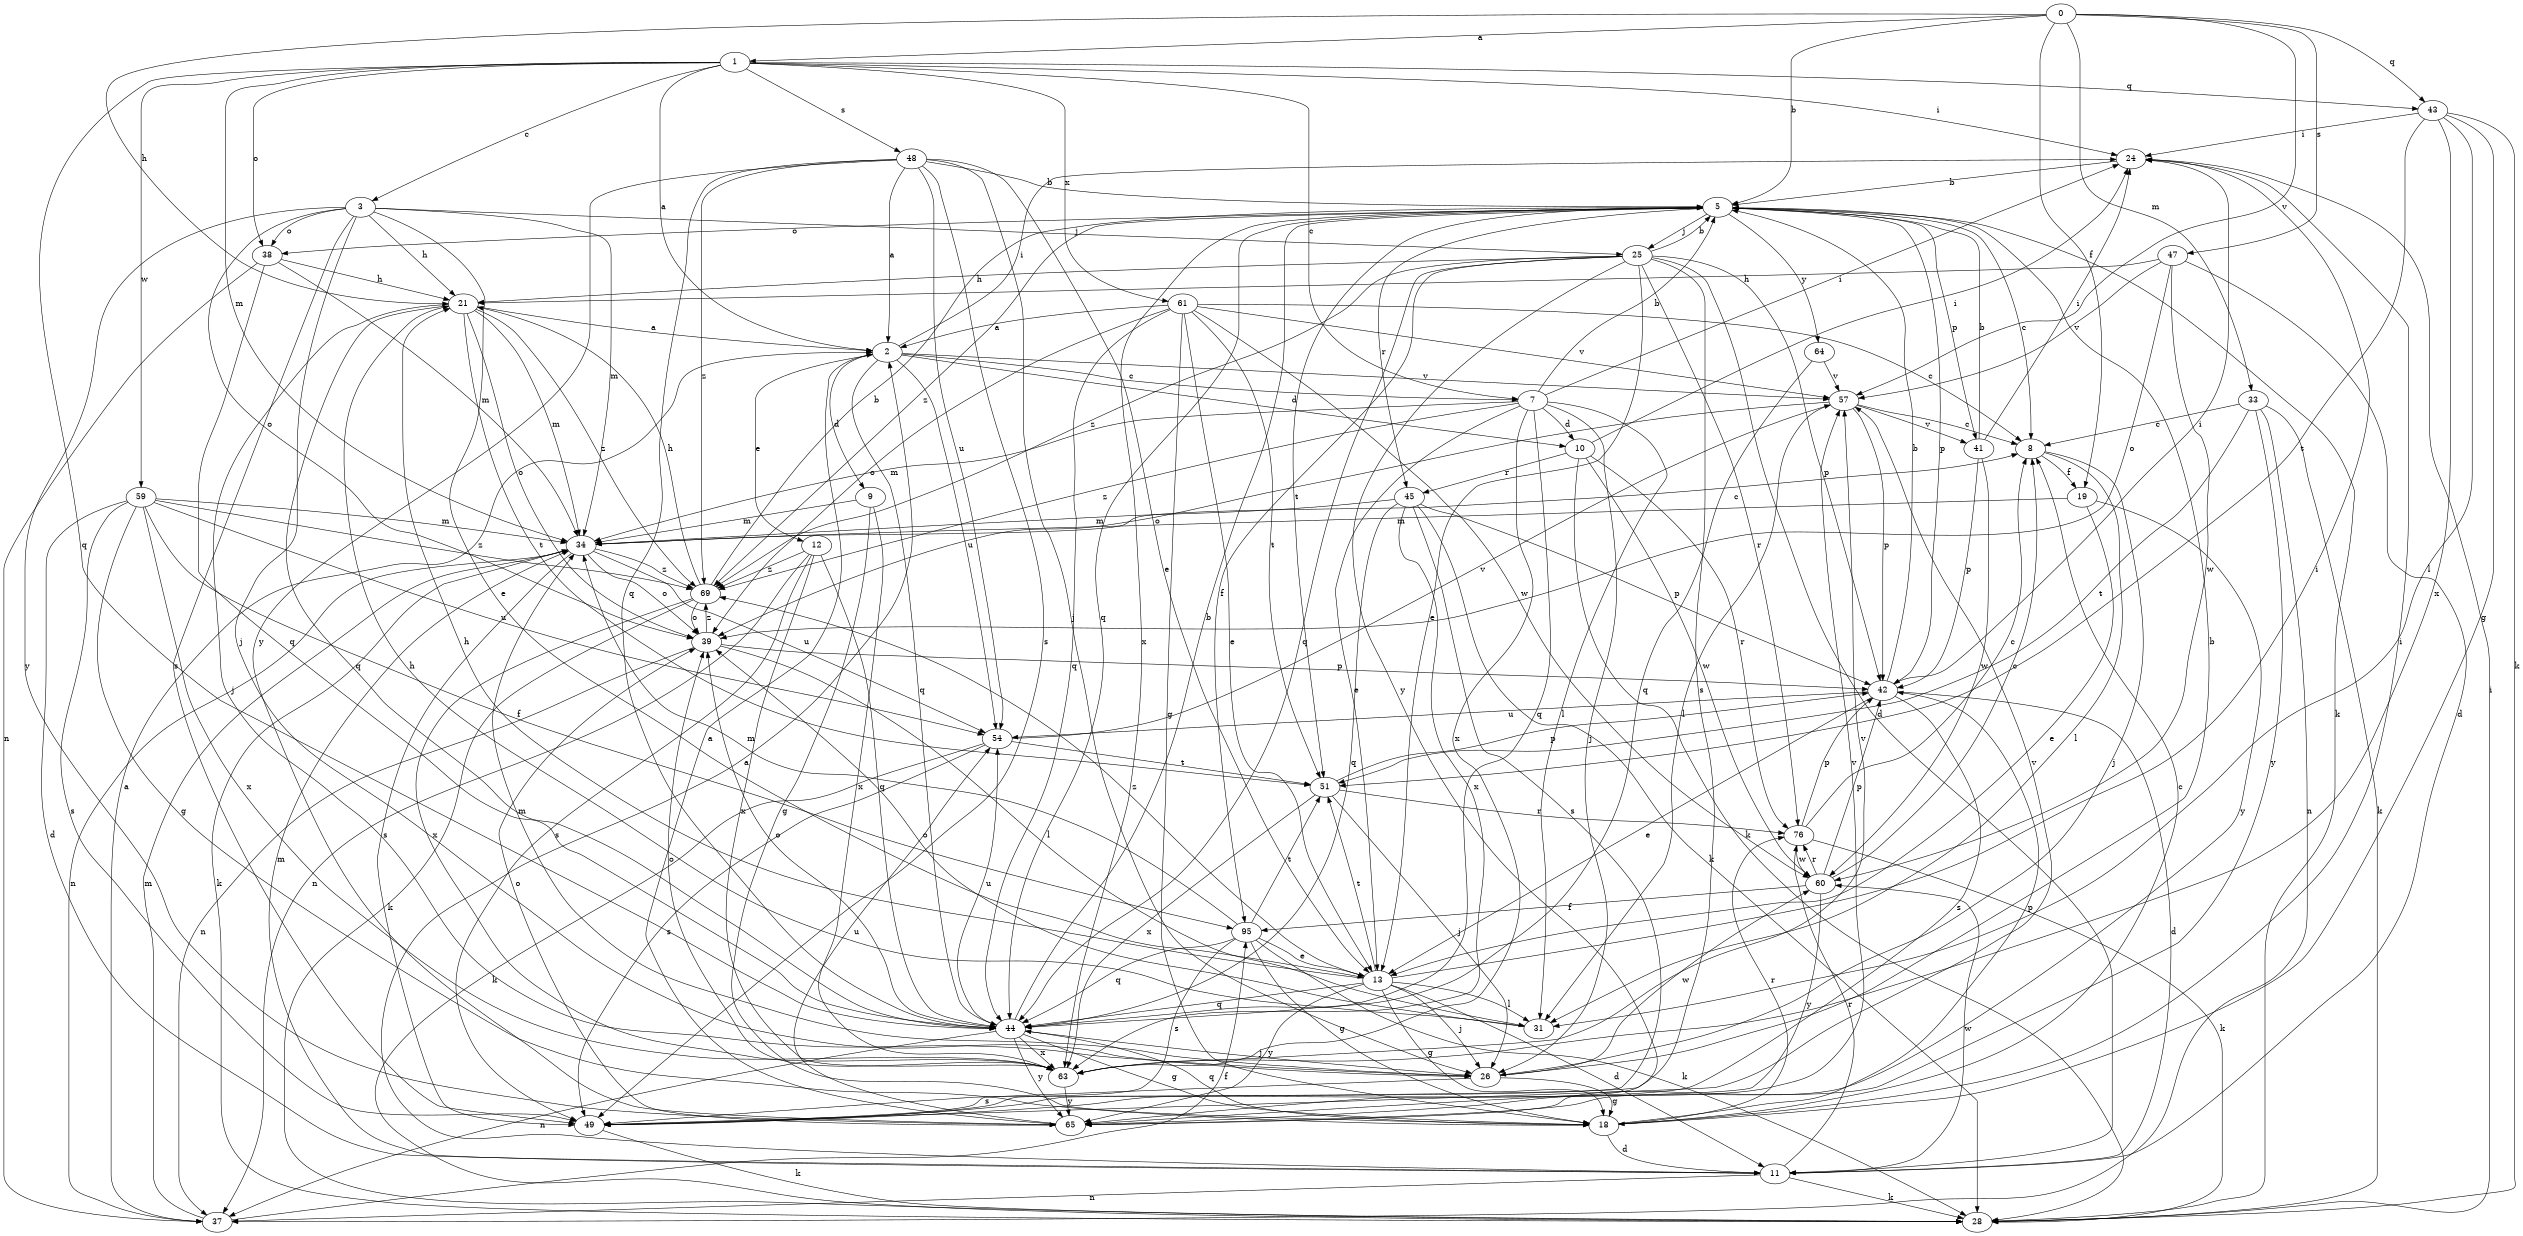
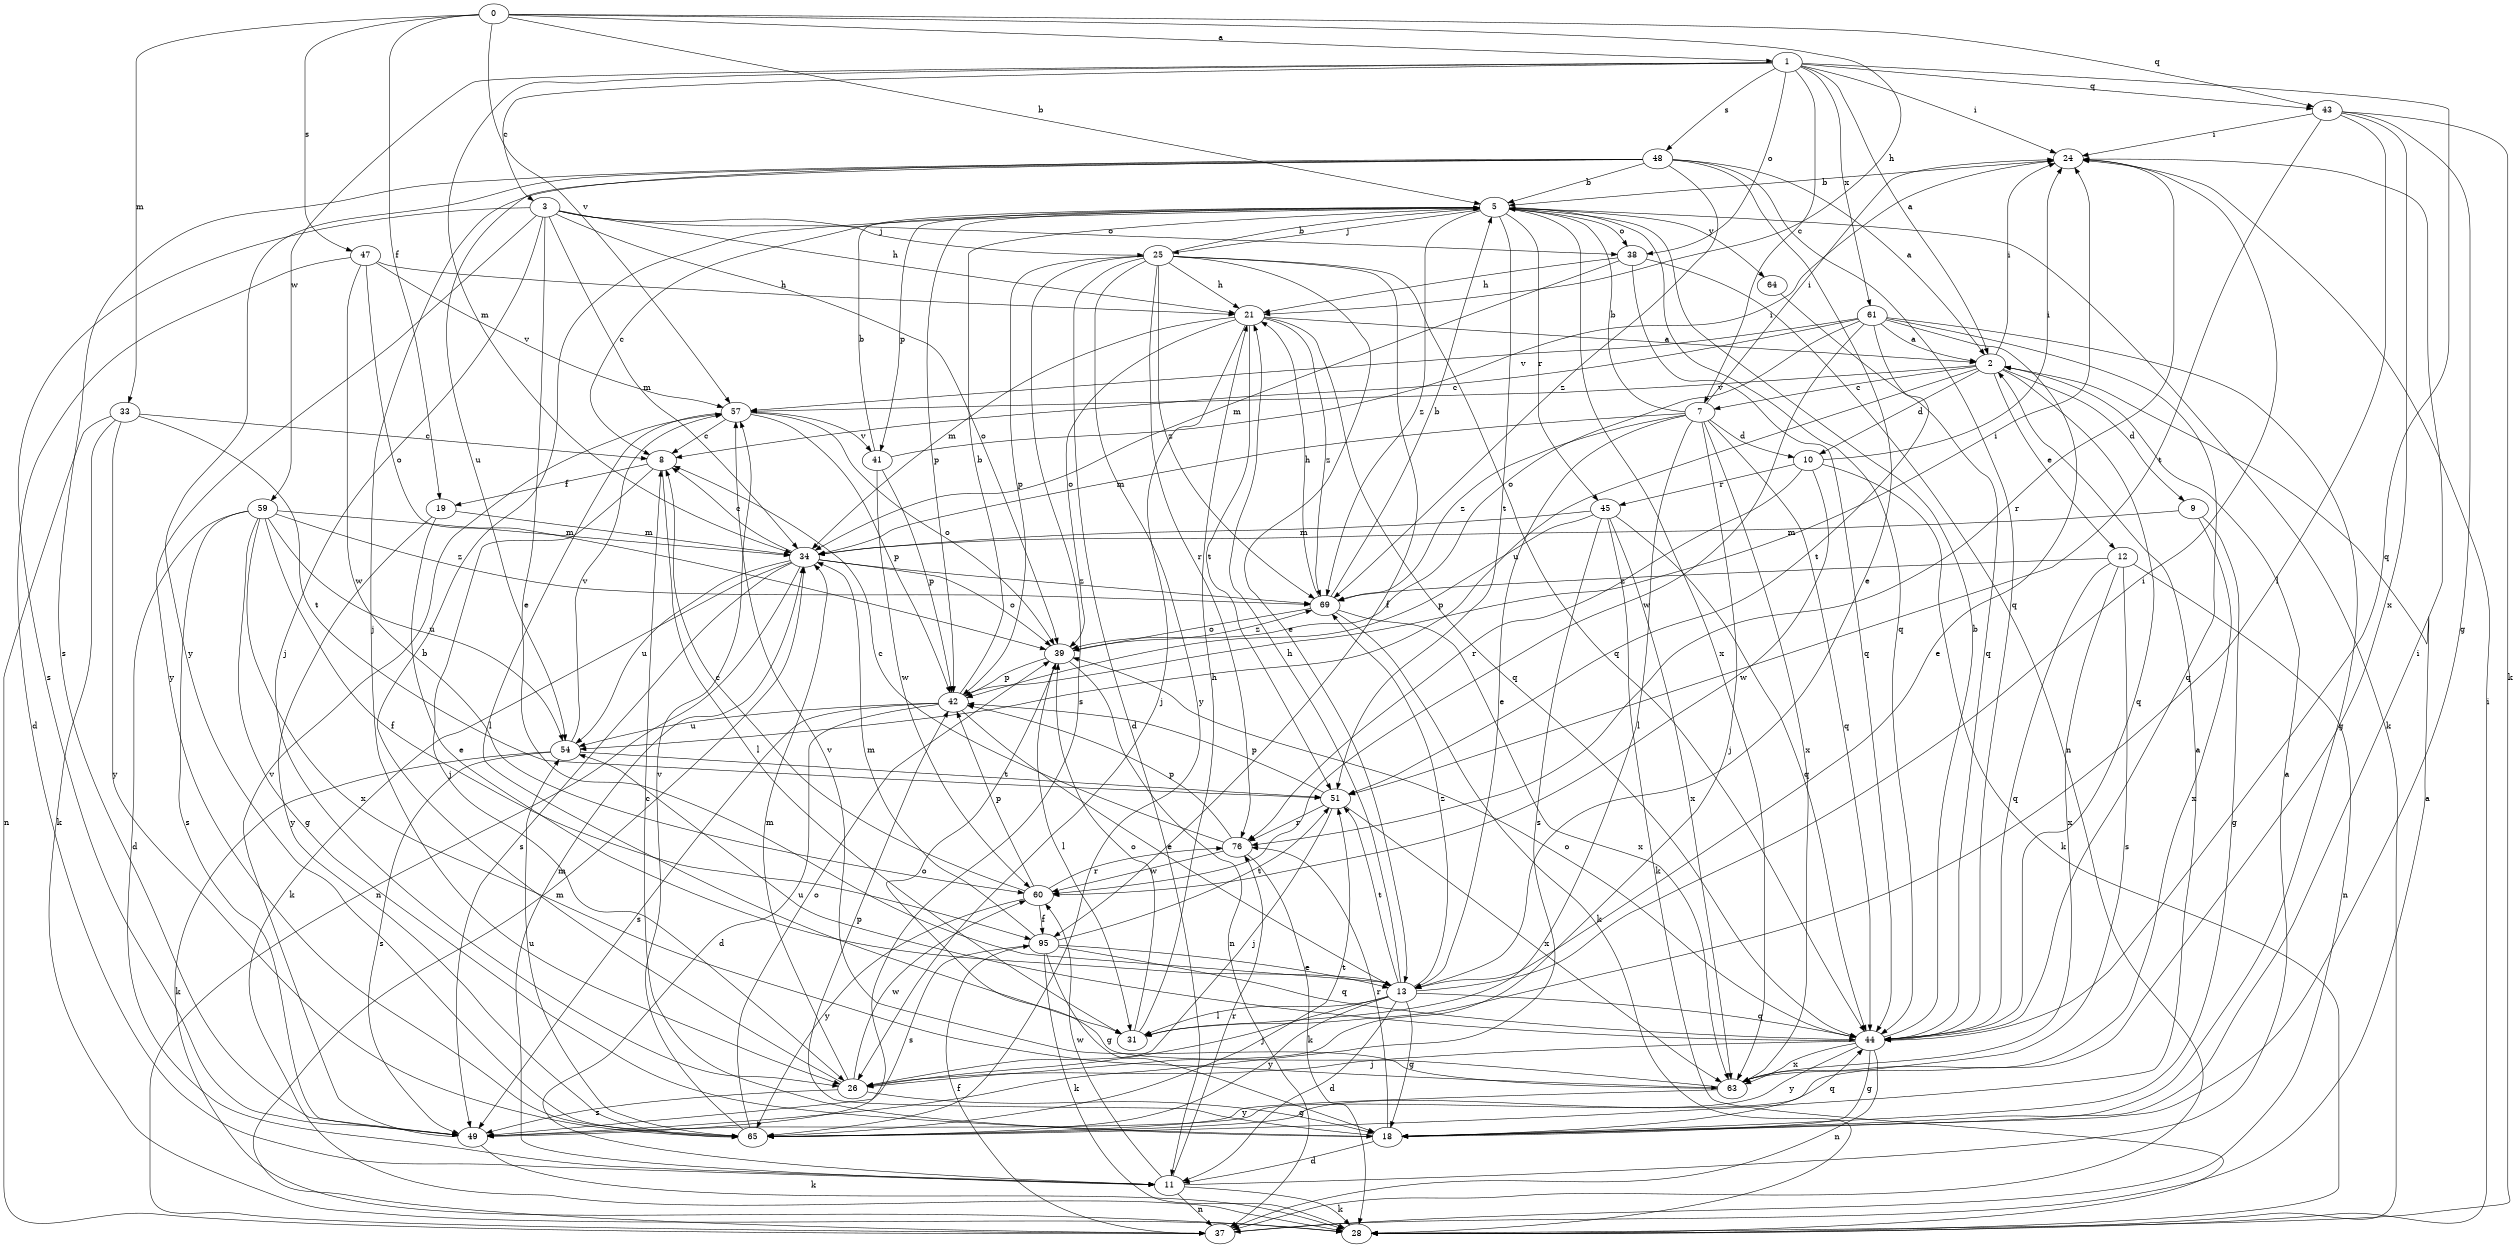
edge "64" -> "57": removed, label "v"
edge "24" -> "76": added, label "r"
edge "65" -> "51": added, label "t"
